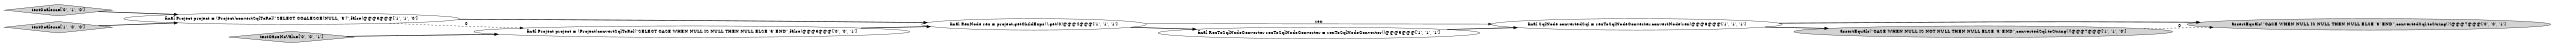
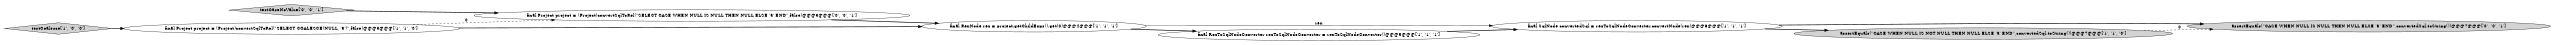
node "testCoalesce['0', '1', '0']": removed
